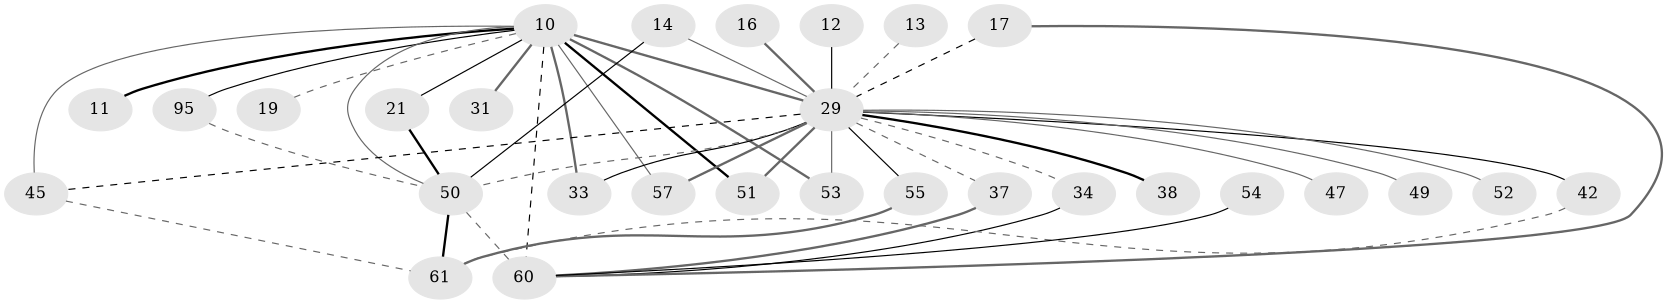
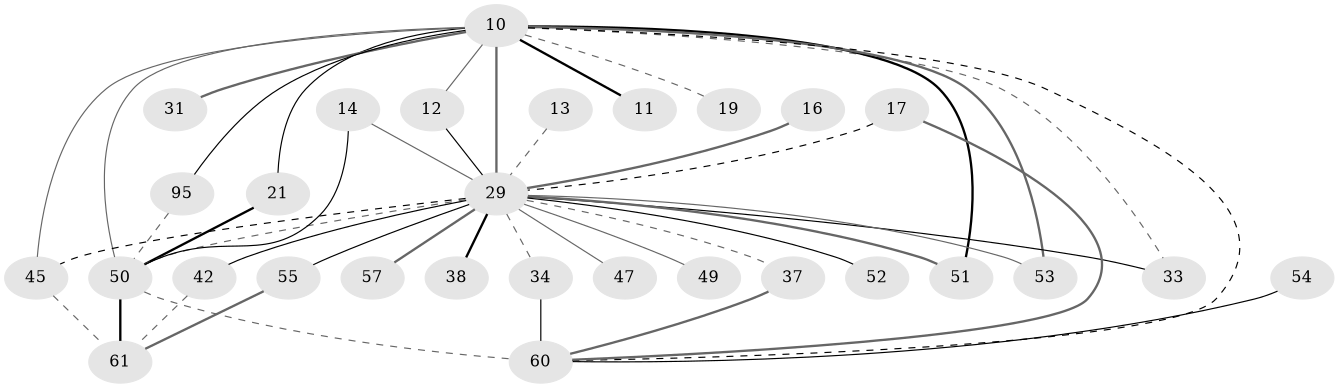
edge "10" -- "57": now "10" -- "12"
edge "10" -- "33": style bold -> dashed
edge "29" -- "52": color gray40 -> black
